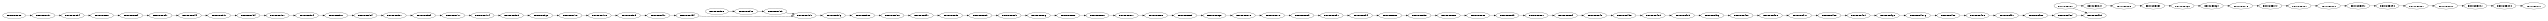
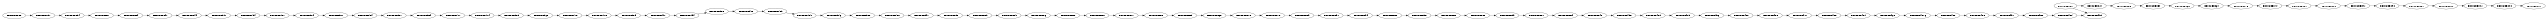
edge "BB_12eed9f" -> "BB_12eedcb": now "BB_12eed9f" -> "BB_12eedaa"
